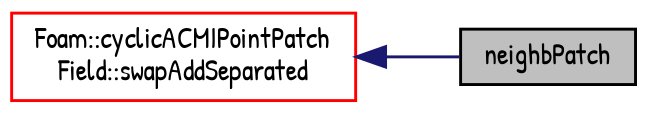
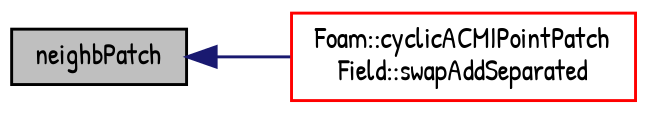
edge "neighbPatch" -> "Foam::cyclicACMIPointPatch Field::swapAddSeparated": reversed
